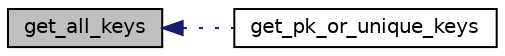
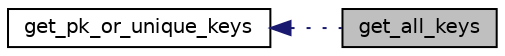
edge "get_pk_or_unique_keys" -> "get_all_keys": reversed
